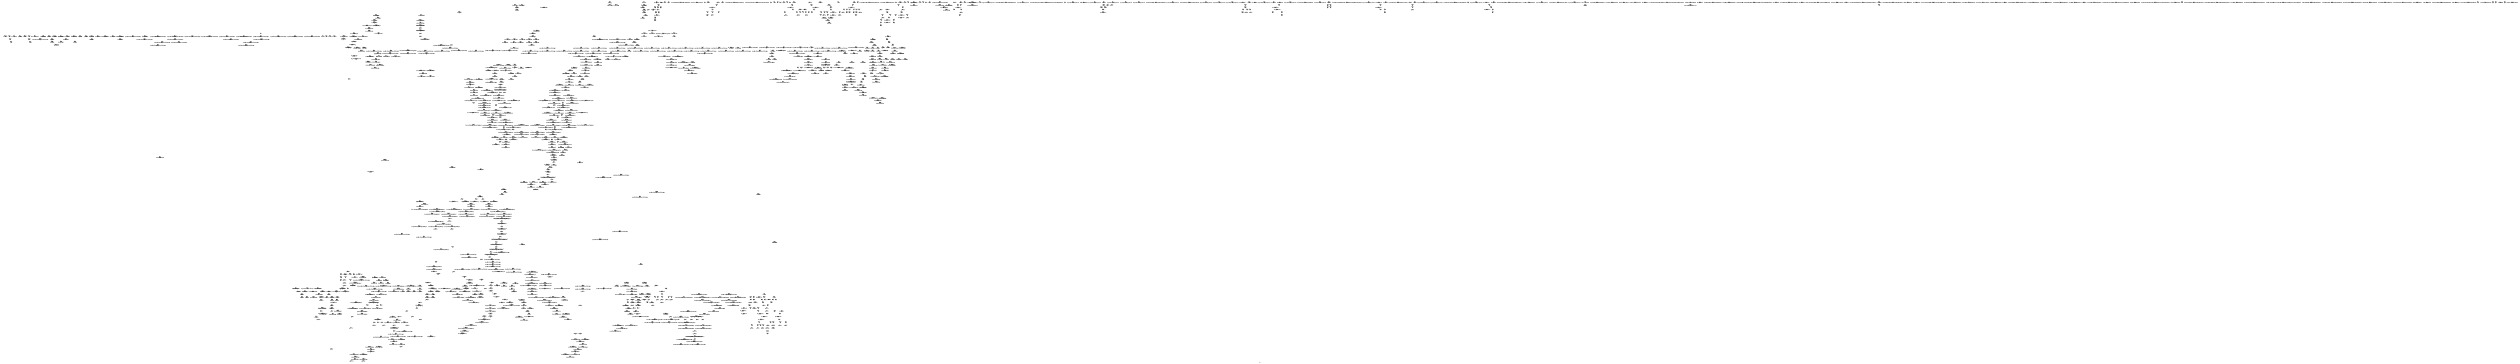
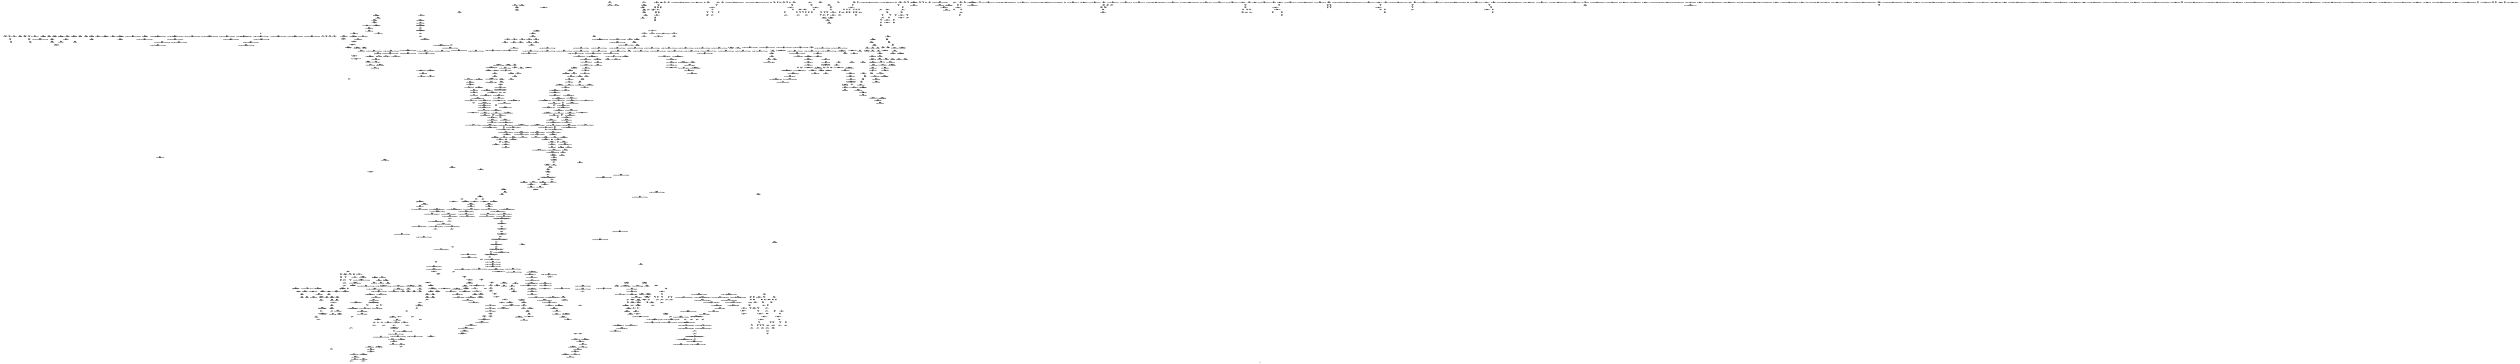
node "NodeID: 348": removed
